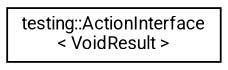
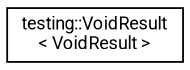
node "testing::ActionInterface < VoidResult >": label "testing::ActionInterface < VoidResult >" -> "testing::VoidResult < VoidResult >"
